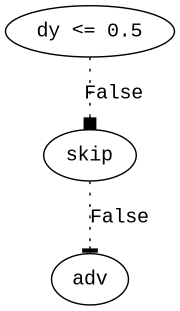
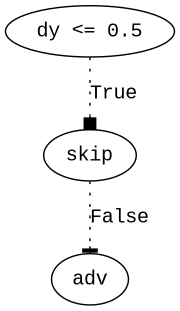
edge "dy <= 0.5" -> "skip": label "False" -> "True"
